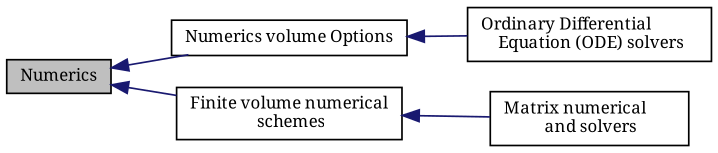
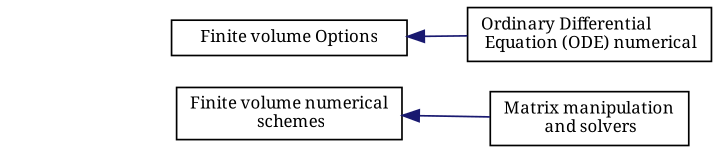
node "Ordinary Differential Equation (ODE) solvers": label "Ordinary Differential Equation (ODE) solvers" -> "Ordinary Differential Equation (ODE) numerical"
node "Numerics volume Options": label "Numerics volume Options" -> "Finite volume Options"
node "Numerics": removed
node "Matrix numerical and solvers": label "Matrix numerical and solvers" -> "Matrix manipulation and solvers"
